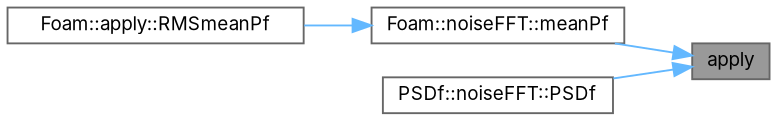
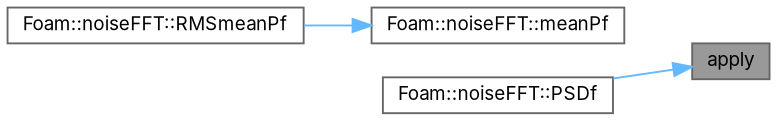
node "Foam::apply::RMSmeanPf": label "Foam::apply::RMSmeanPf" -> "Foam::noiseFFT::RMSmeanPf"
edge "Foam::noiseFFT::meanPf" -> "apply": removed
node "PSDf::noiseFFT::PSDf": label "PSDf::noiseFFT::PSDf" -> "Foam::noiseFFT::PSDf"
